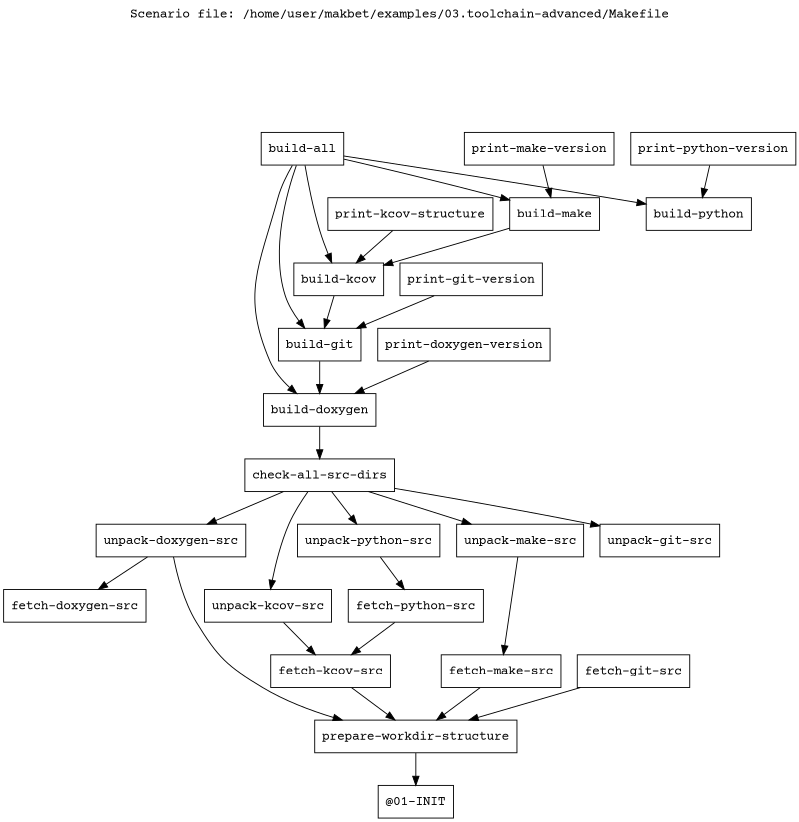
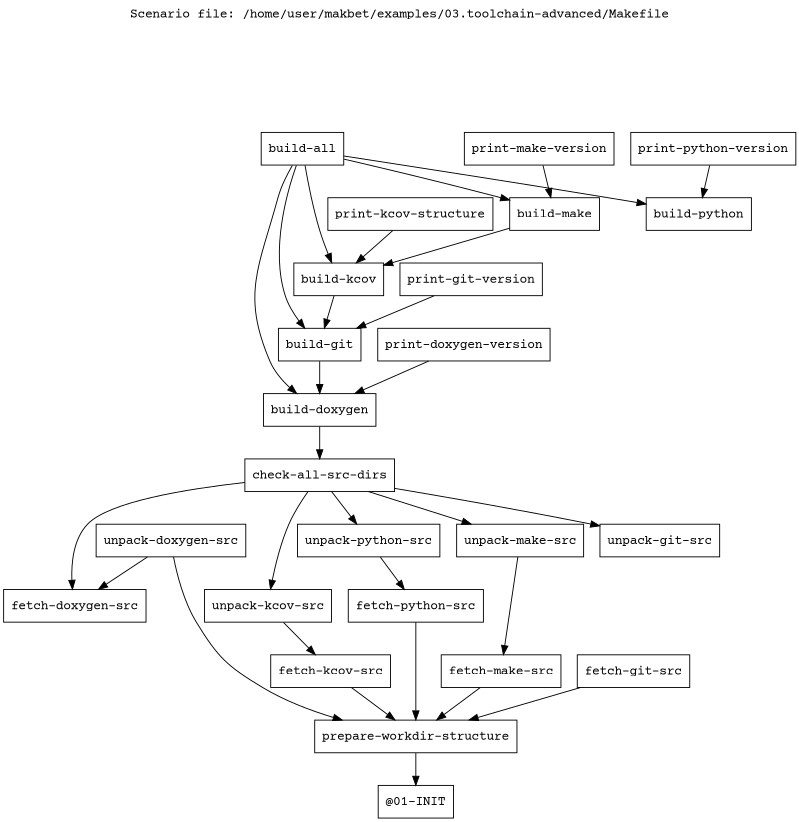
edge "check-all-src-dirs" -> "unpack-doxygen-src": now "check-all-src-dirs" -> "fetch-doxygen-src"
edge "fetch-python-src" -> "fetch-kcov-src": now "fetch-python-src" -> "prepare-workdir-structure"
